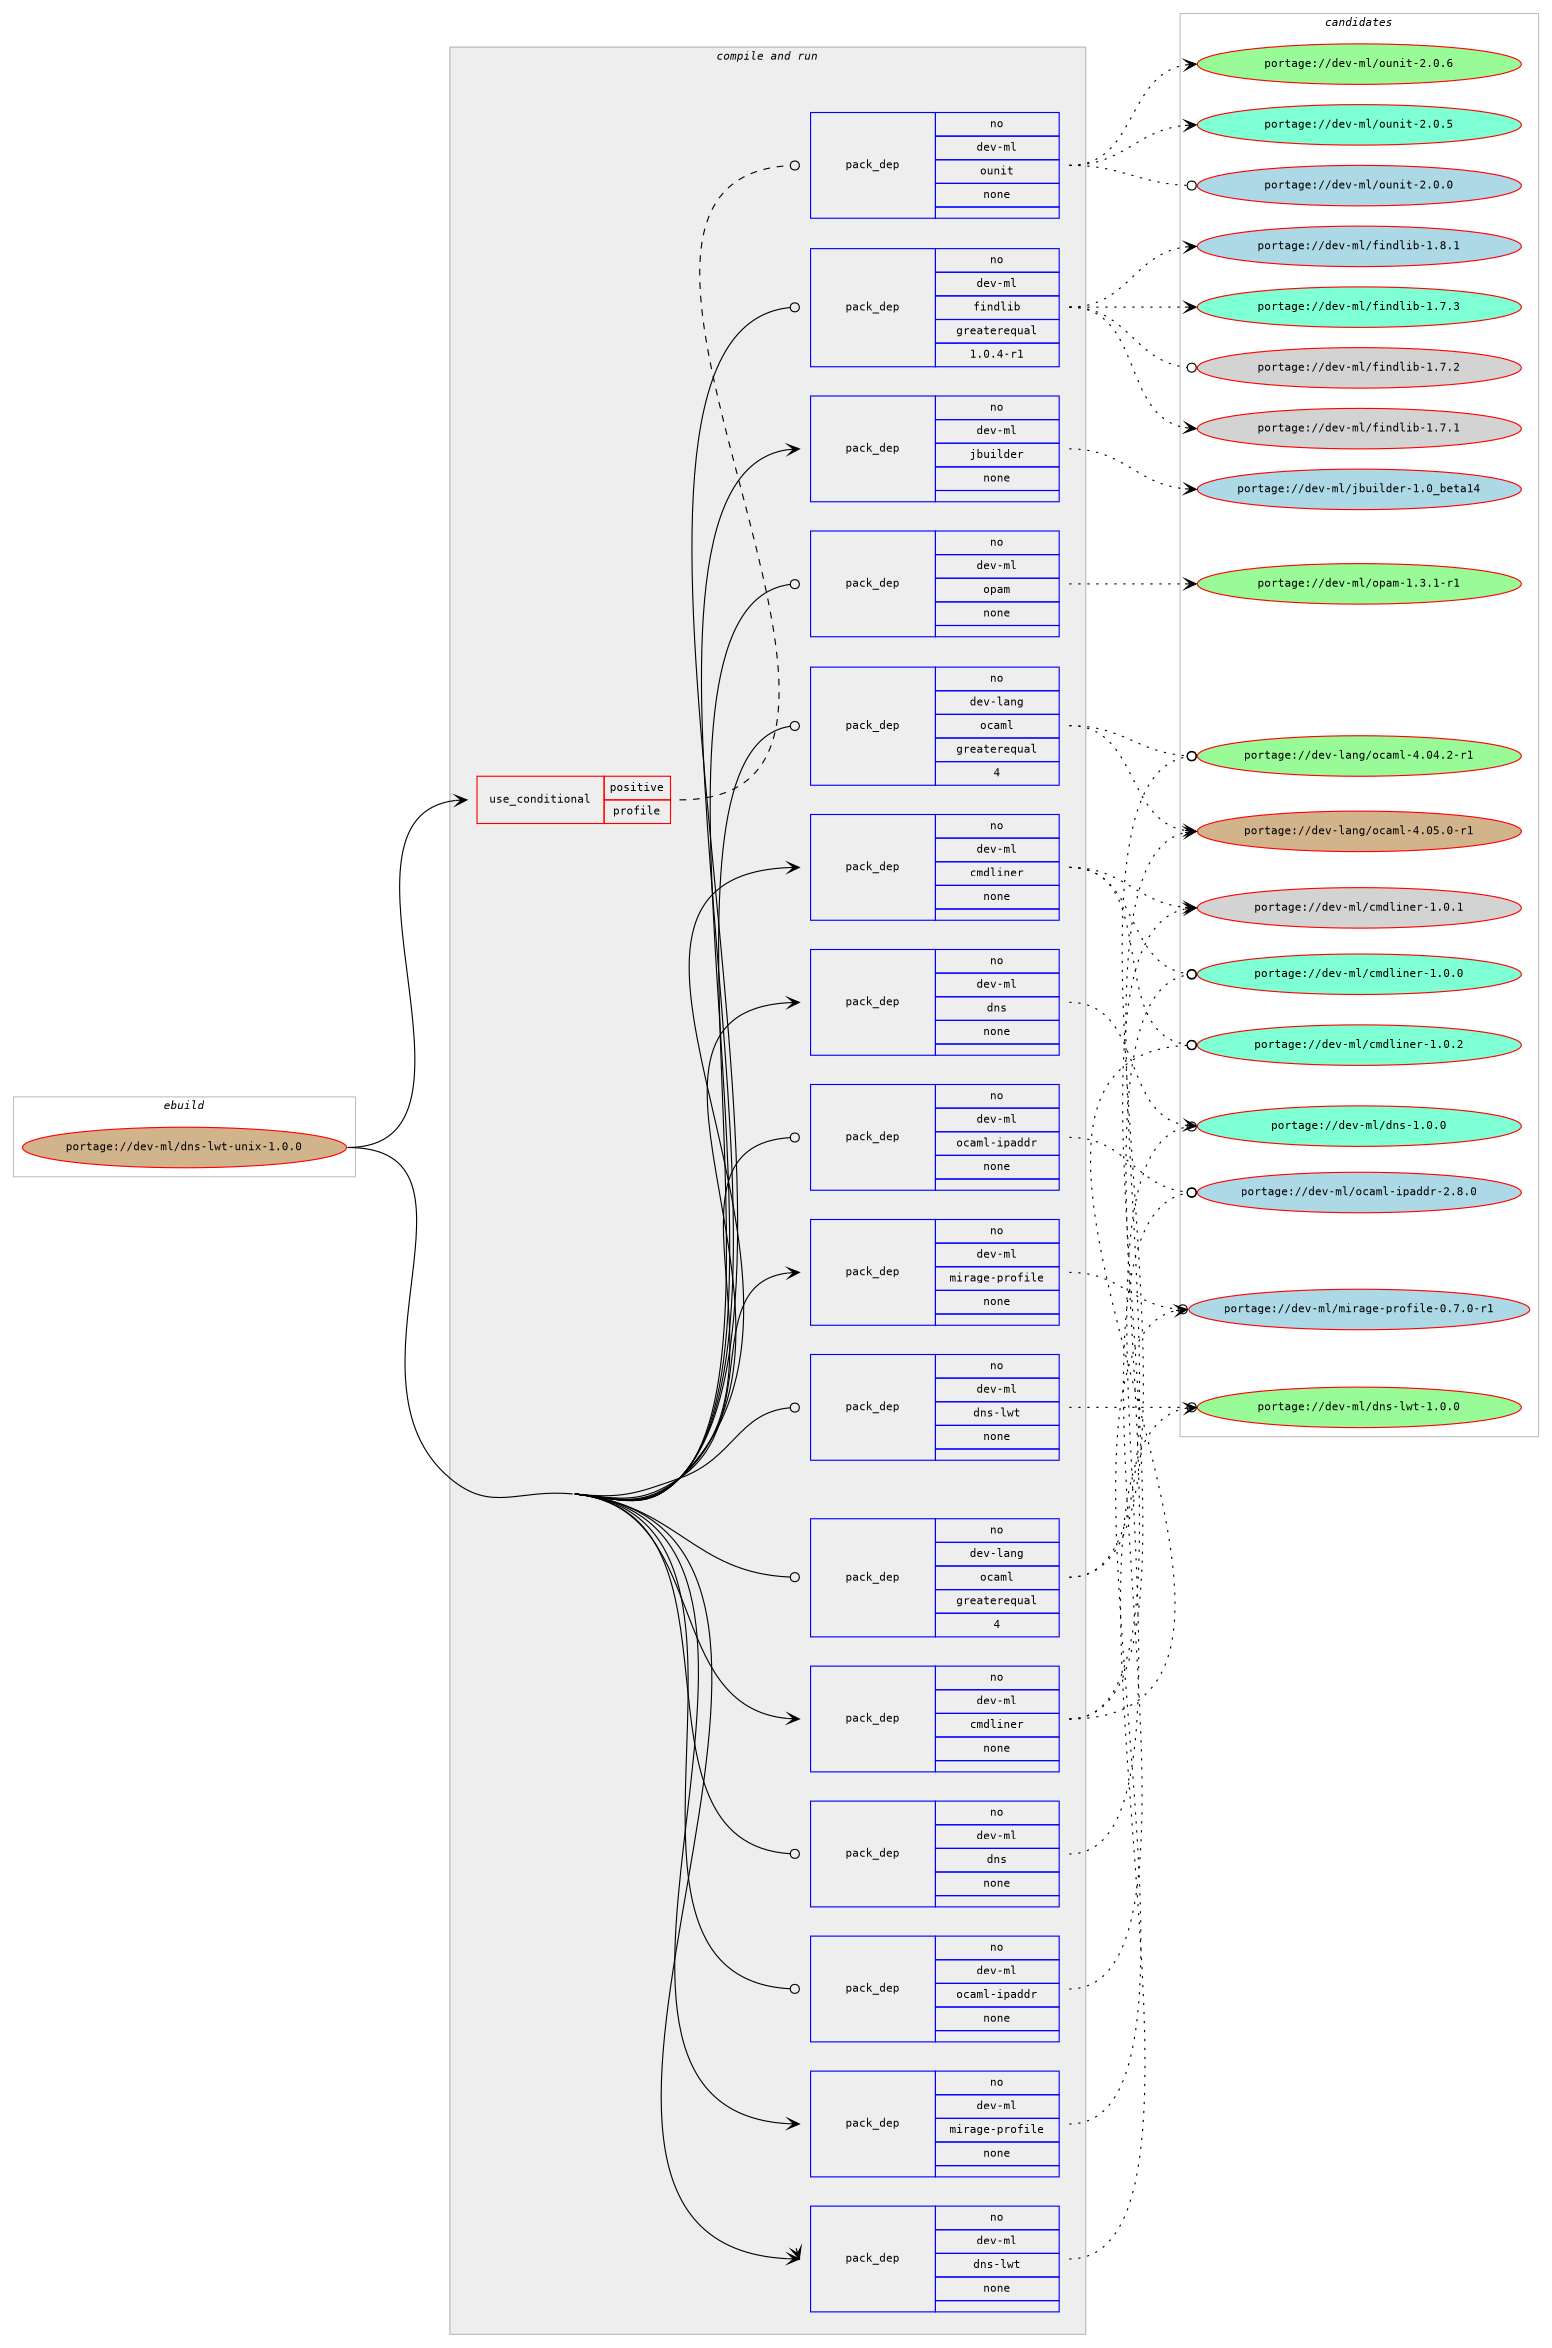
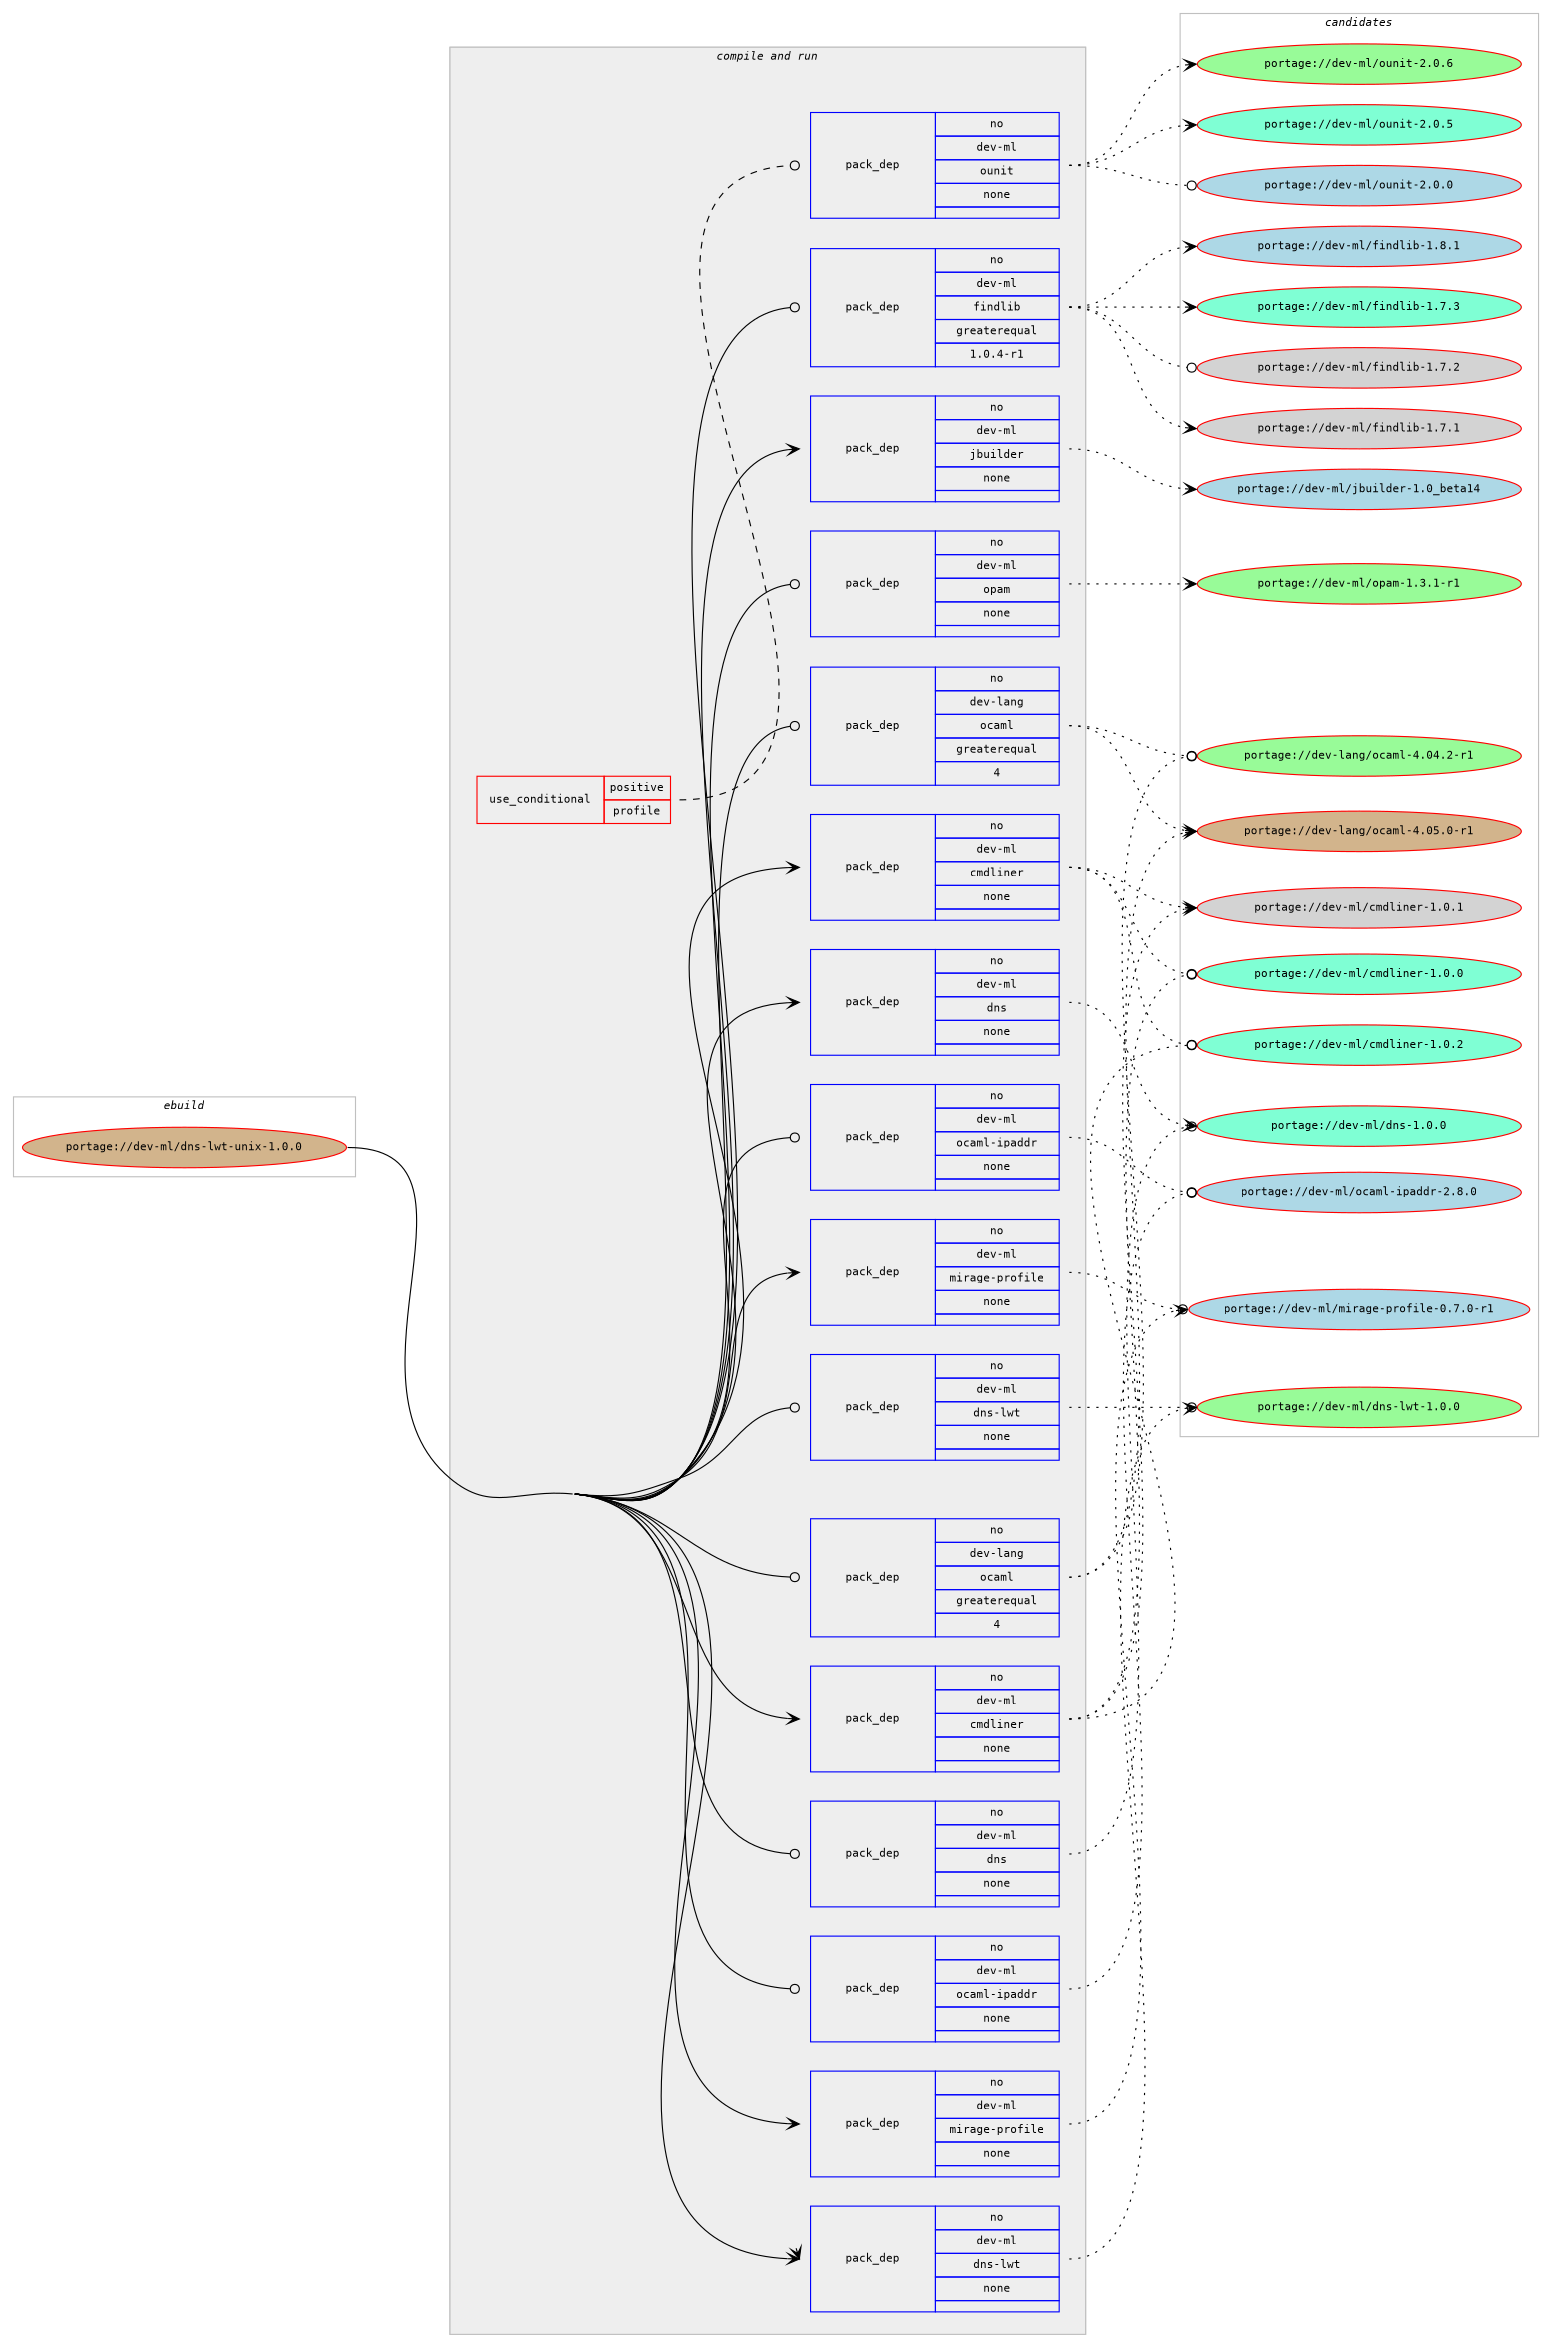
edge "portage://dev-ml/dns-lwt-unix-1.0.0" -> "use_conditional": removed
